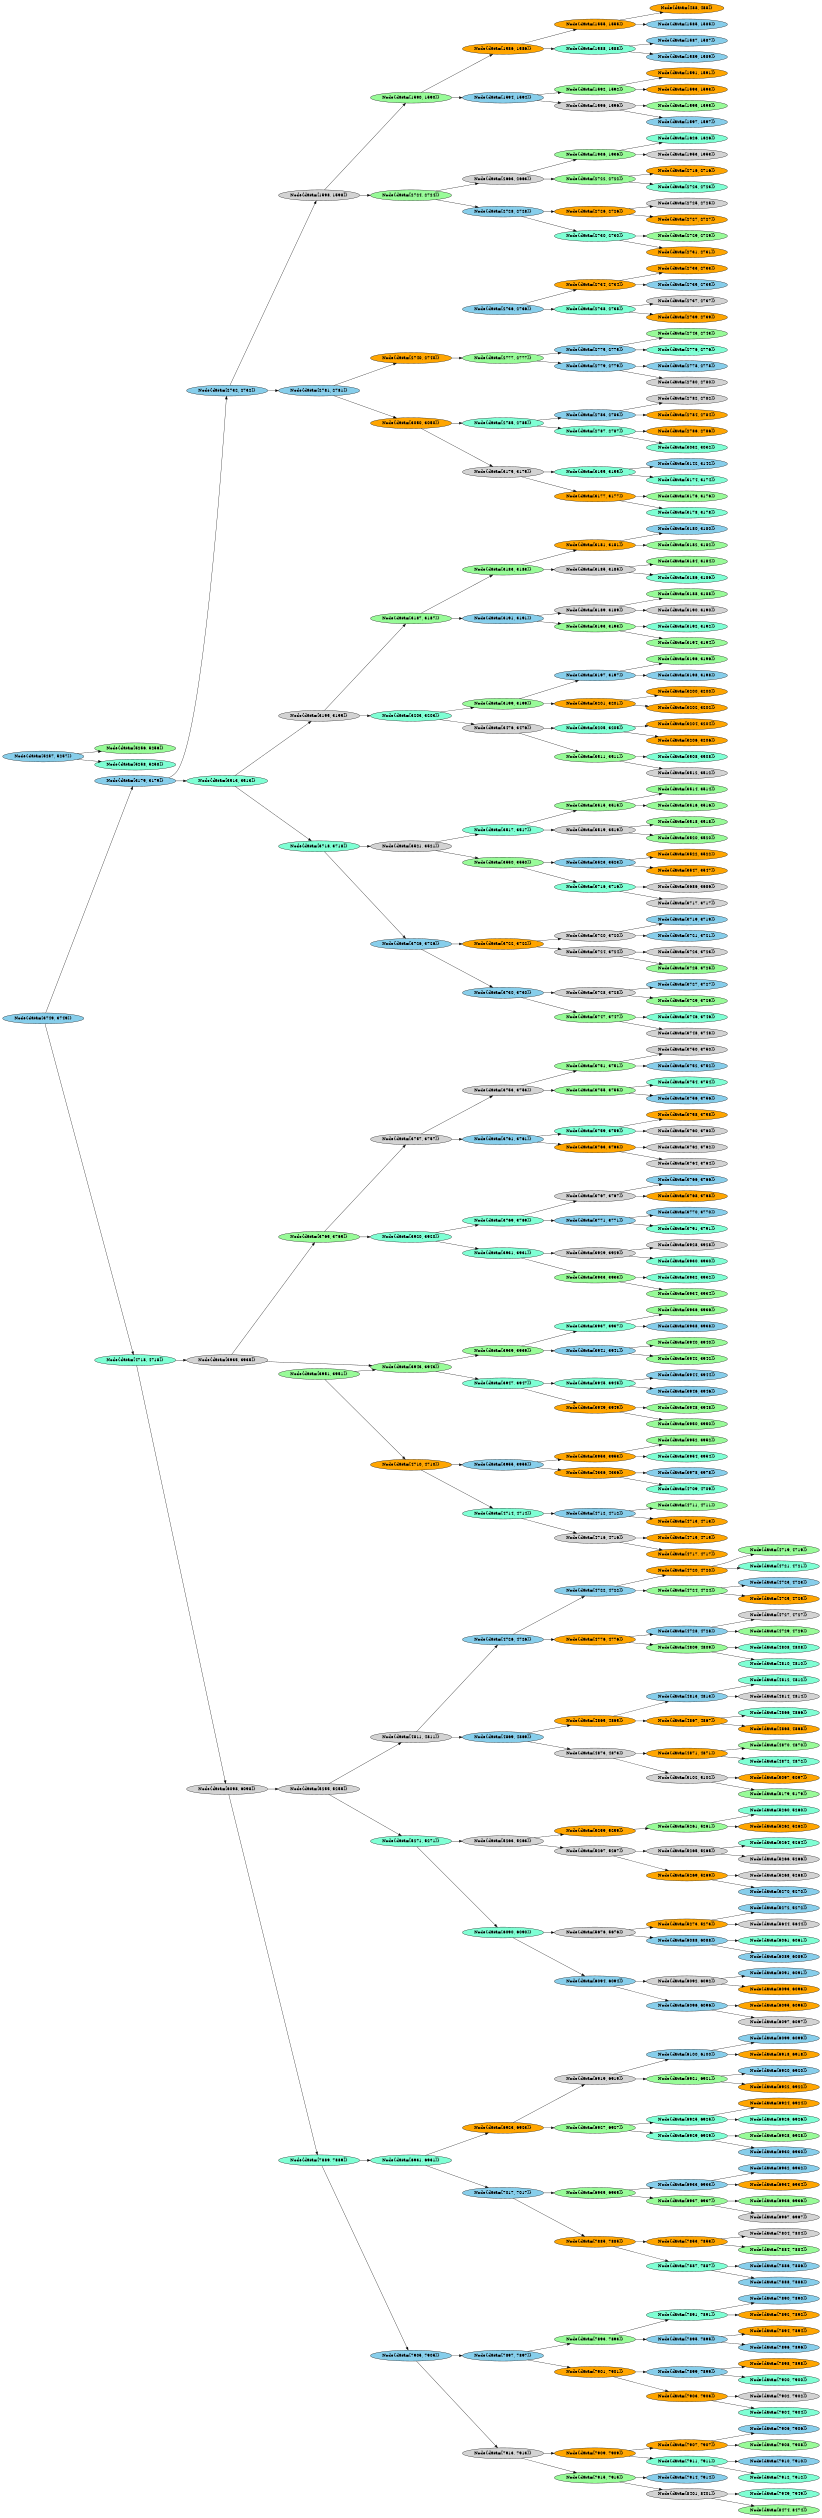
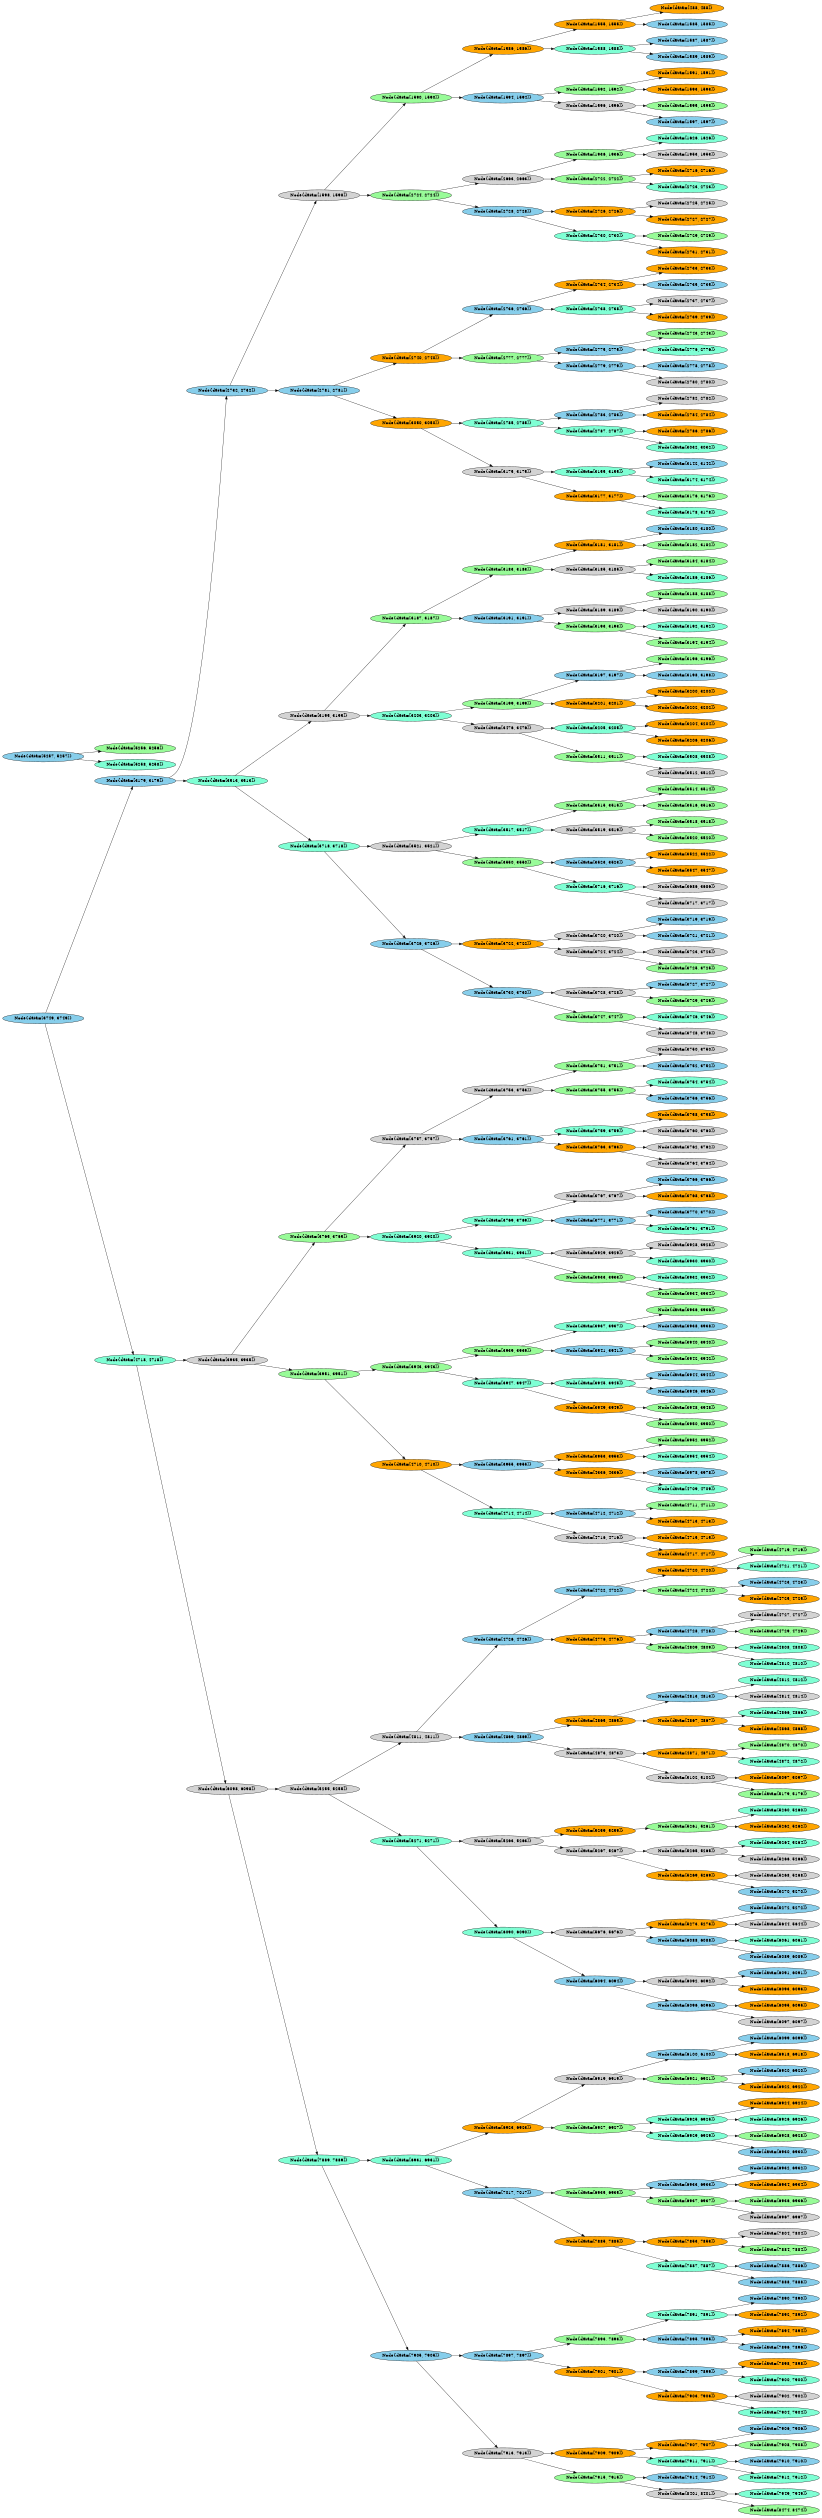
edge "Node{data=[2740, 2740]}" -> "Node{data=[2736, 2736]}": added
edge "Node{data=[3935, 3935]}" -> "Node{data=[3943, 3943]}": now "Node{data=[3935, 3935]}" -> "Node{data=[3951, 3951]}"
